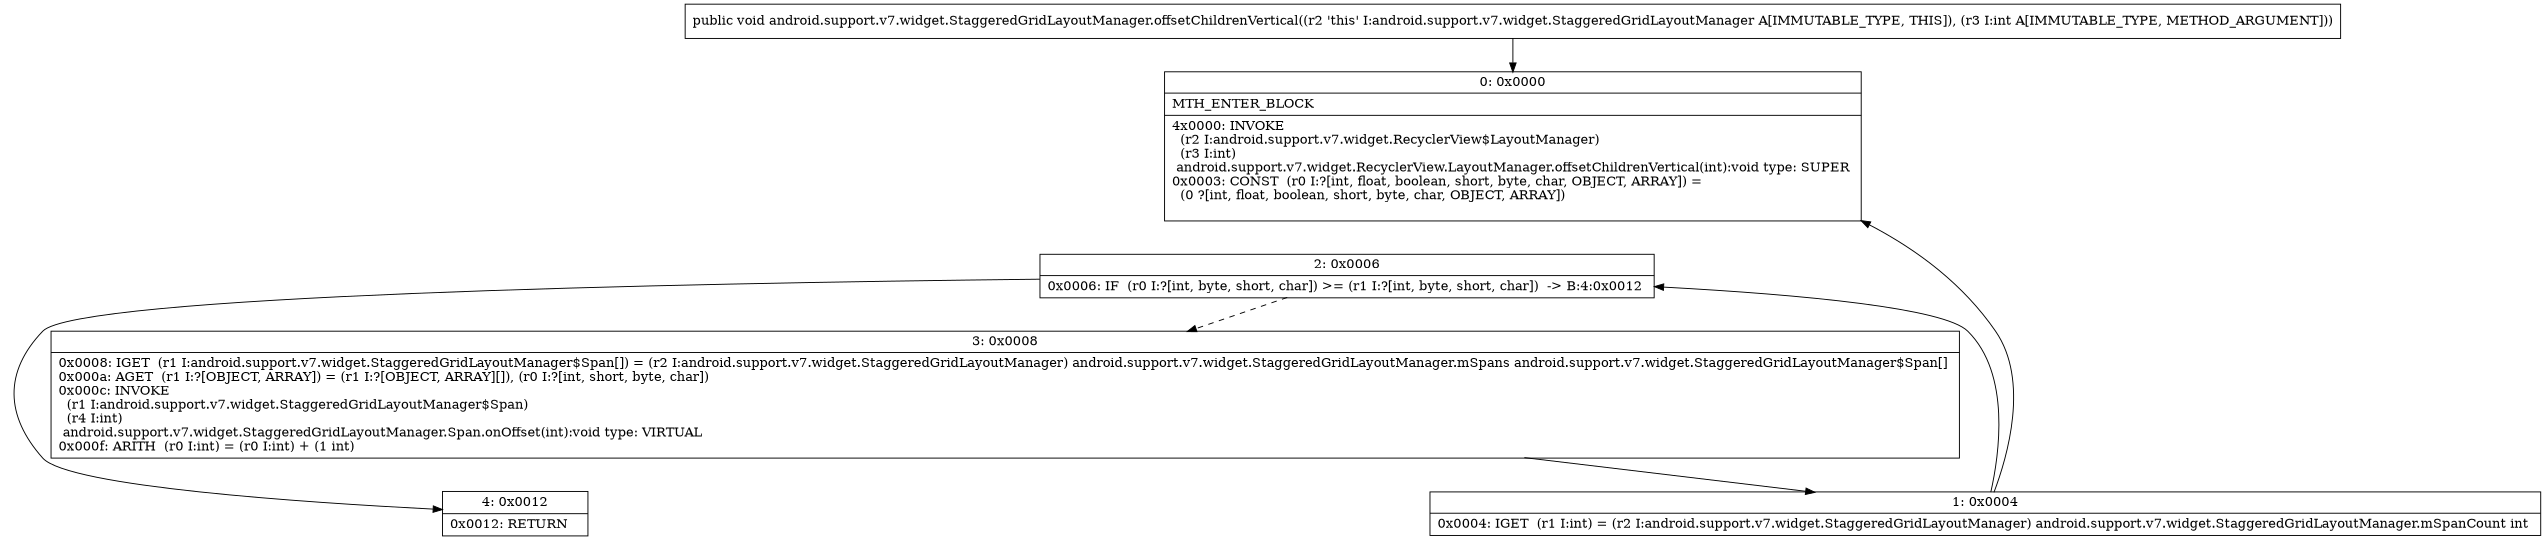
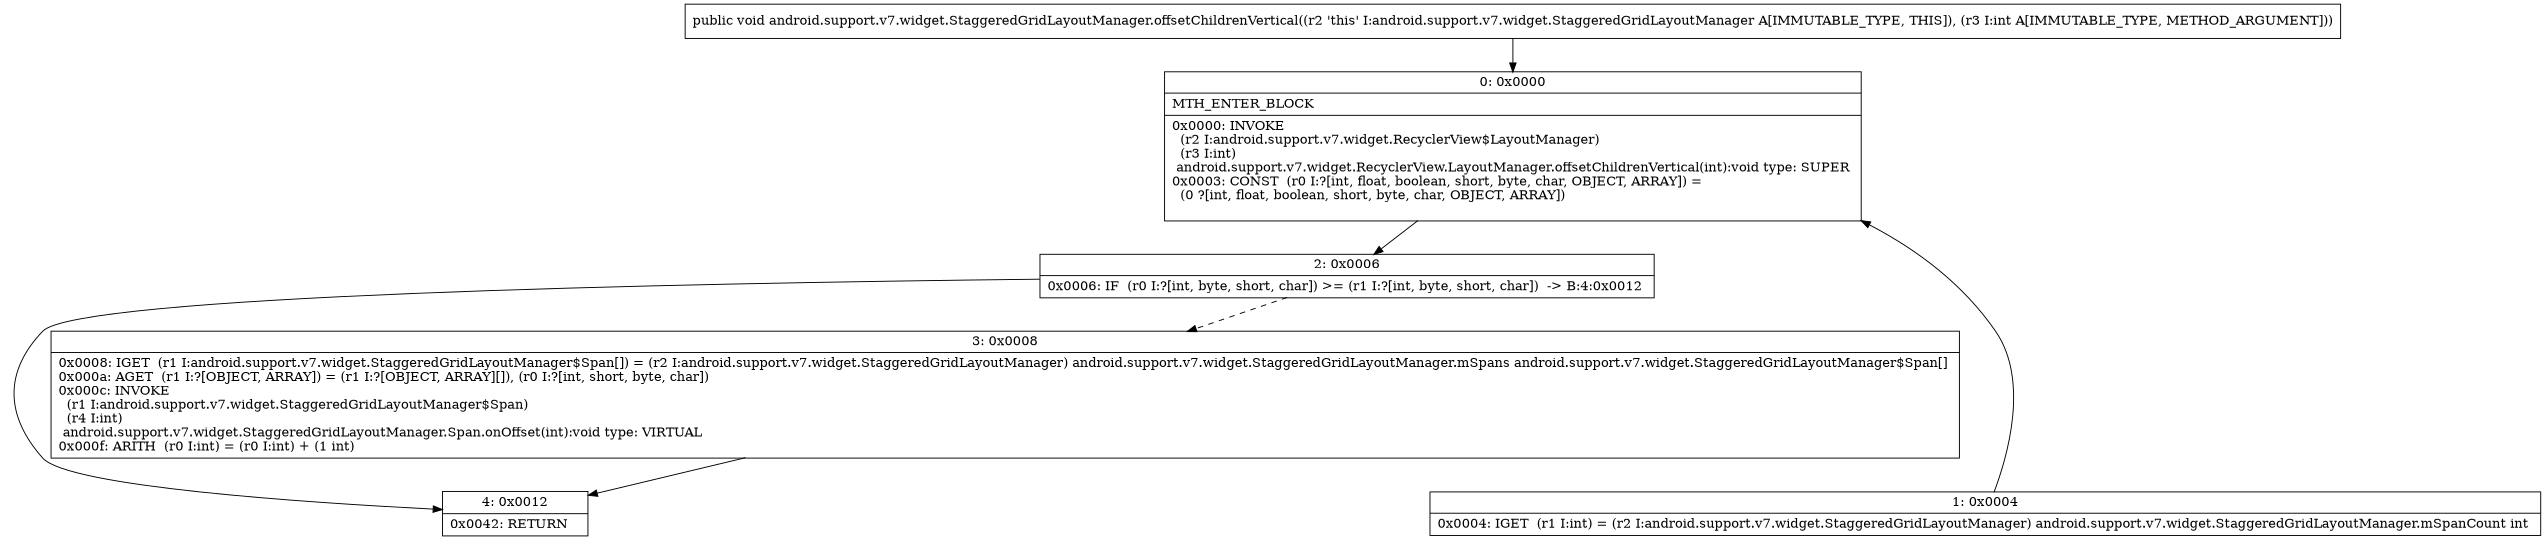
node "0: 0x0000": text "4x0000: INVOKE" -> "0x0000: INVOKE"
edge "1: 0x0004" -> "2: 0x0006": now "0: 0x0000" -> "2: 0x0006"
edge "3: 0x0008" -> "1: 0x0004": now "3: 0x0008" -> "4: 0x0012"
node "4: 0x0012": text "0x0012: RETURN" -> "0x0042: RETURN"
